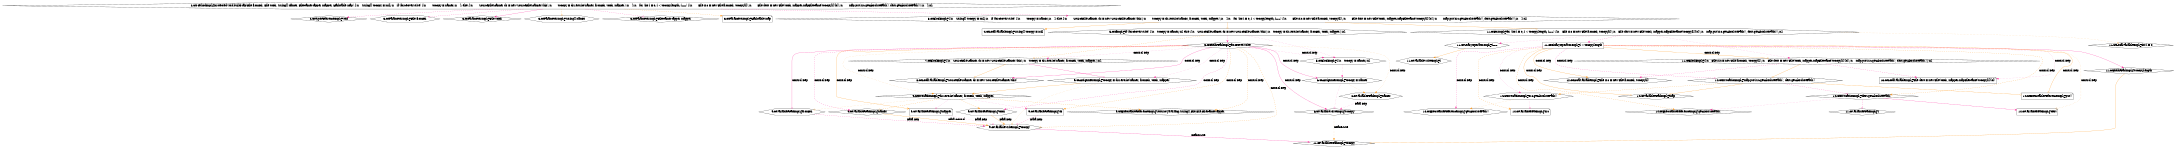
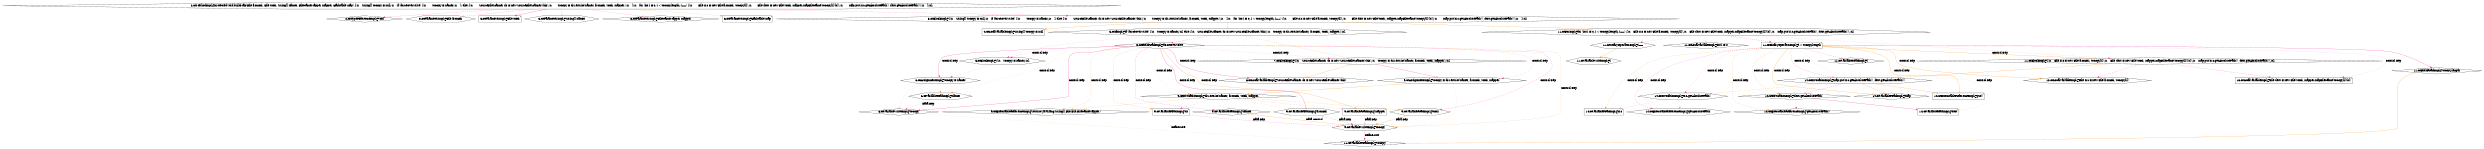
node "3:CtParameterImpl@File toDir": shape diamond -> note
edge "14:CtInvocationImpl@dest.getAbsolutePath()" -> "11:CtVariableReadImpl@i": now "11:CtBinaryOperatorImpl@i < toCopy.length" -> "11:CtVariableReadImpl@i"
